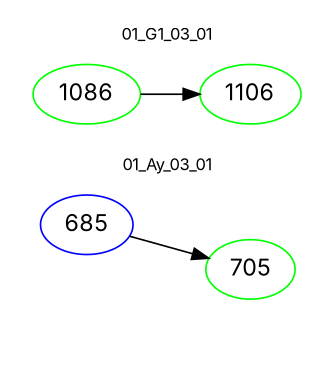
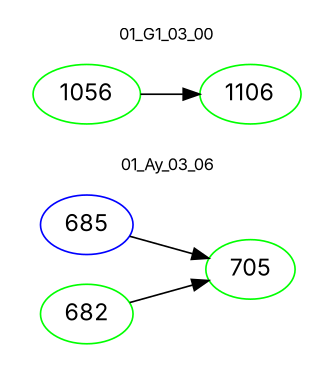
cluster "01_G1_03_01": label "01_G1_03_01" -> "01_G1_03_00"
node "1086": label "1086" -> "1056"
cluster "01_Ay_03_01": label "01_Ay_03_01" -> "01_Ay_03_06"
node "682": added
